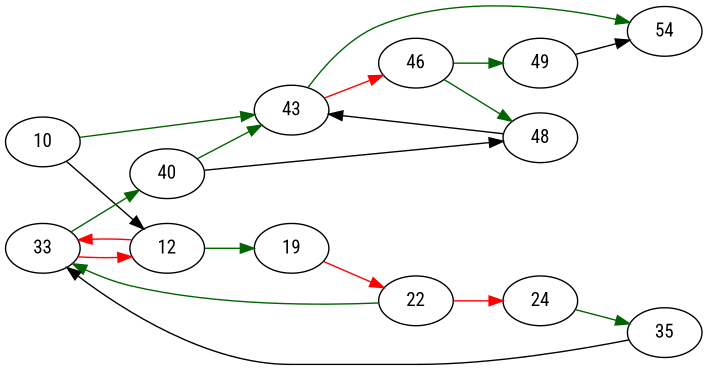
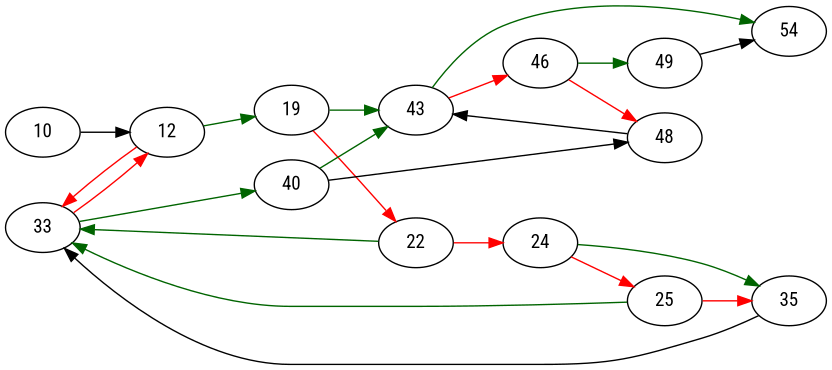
edge "46" -> "48": color darkgreen -> red
edge "10" -> "43": now "19" -> "43"
node "25": added
